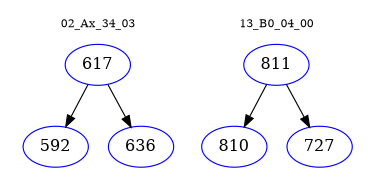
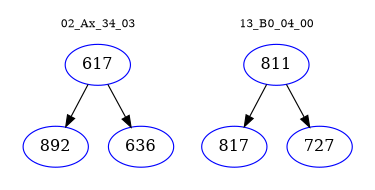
node "592": label "592" -> "892"
node "810": label "810" -> "817"
